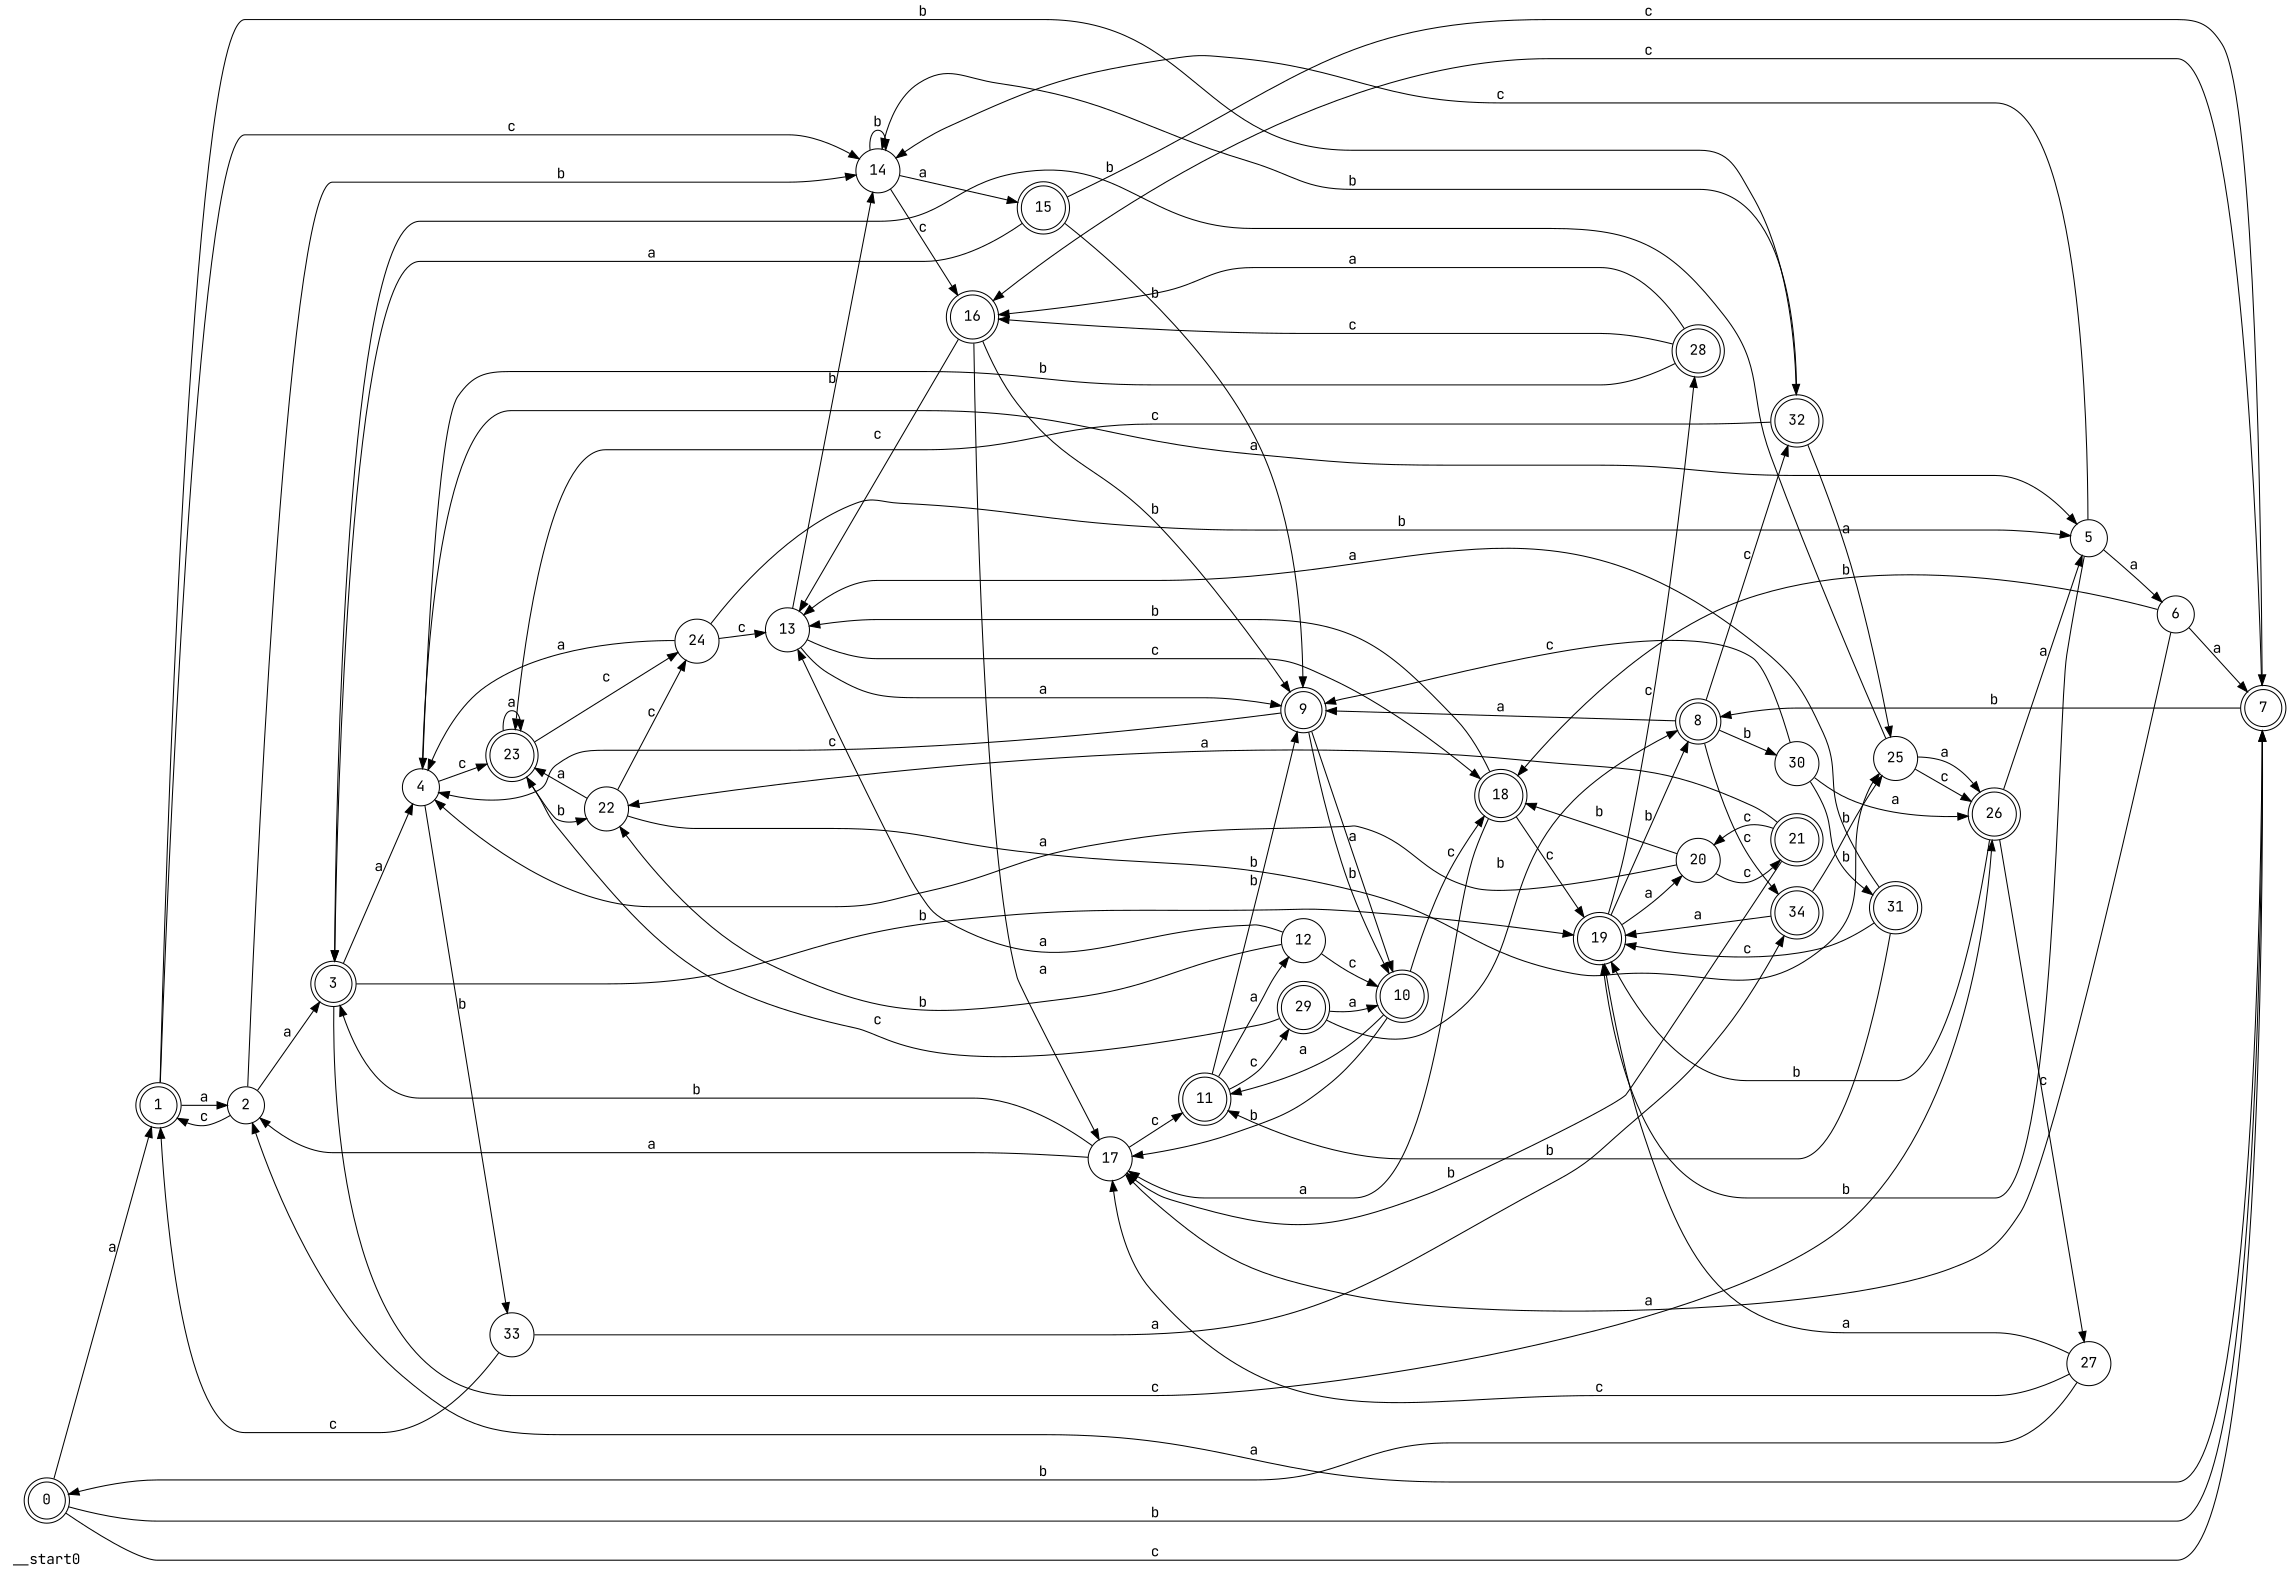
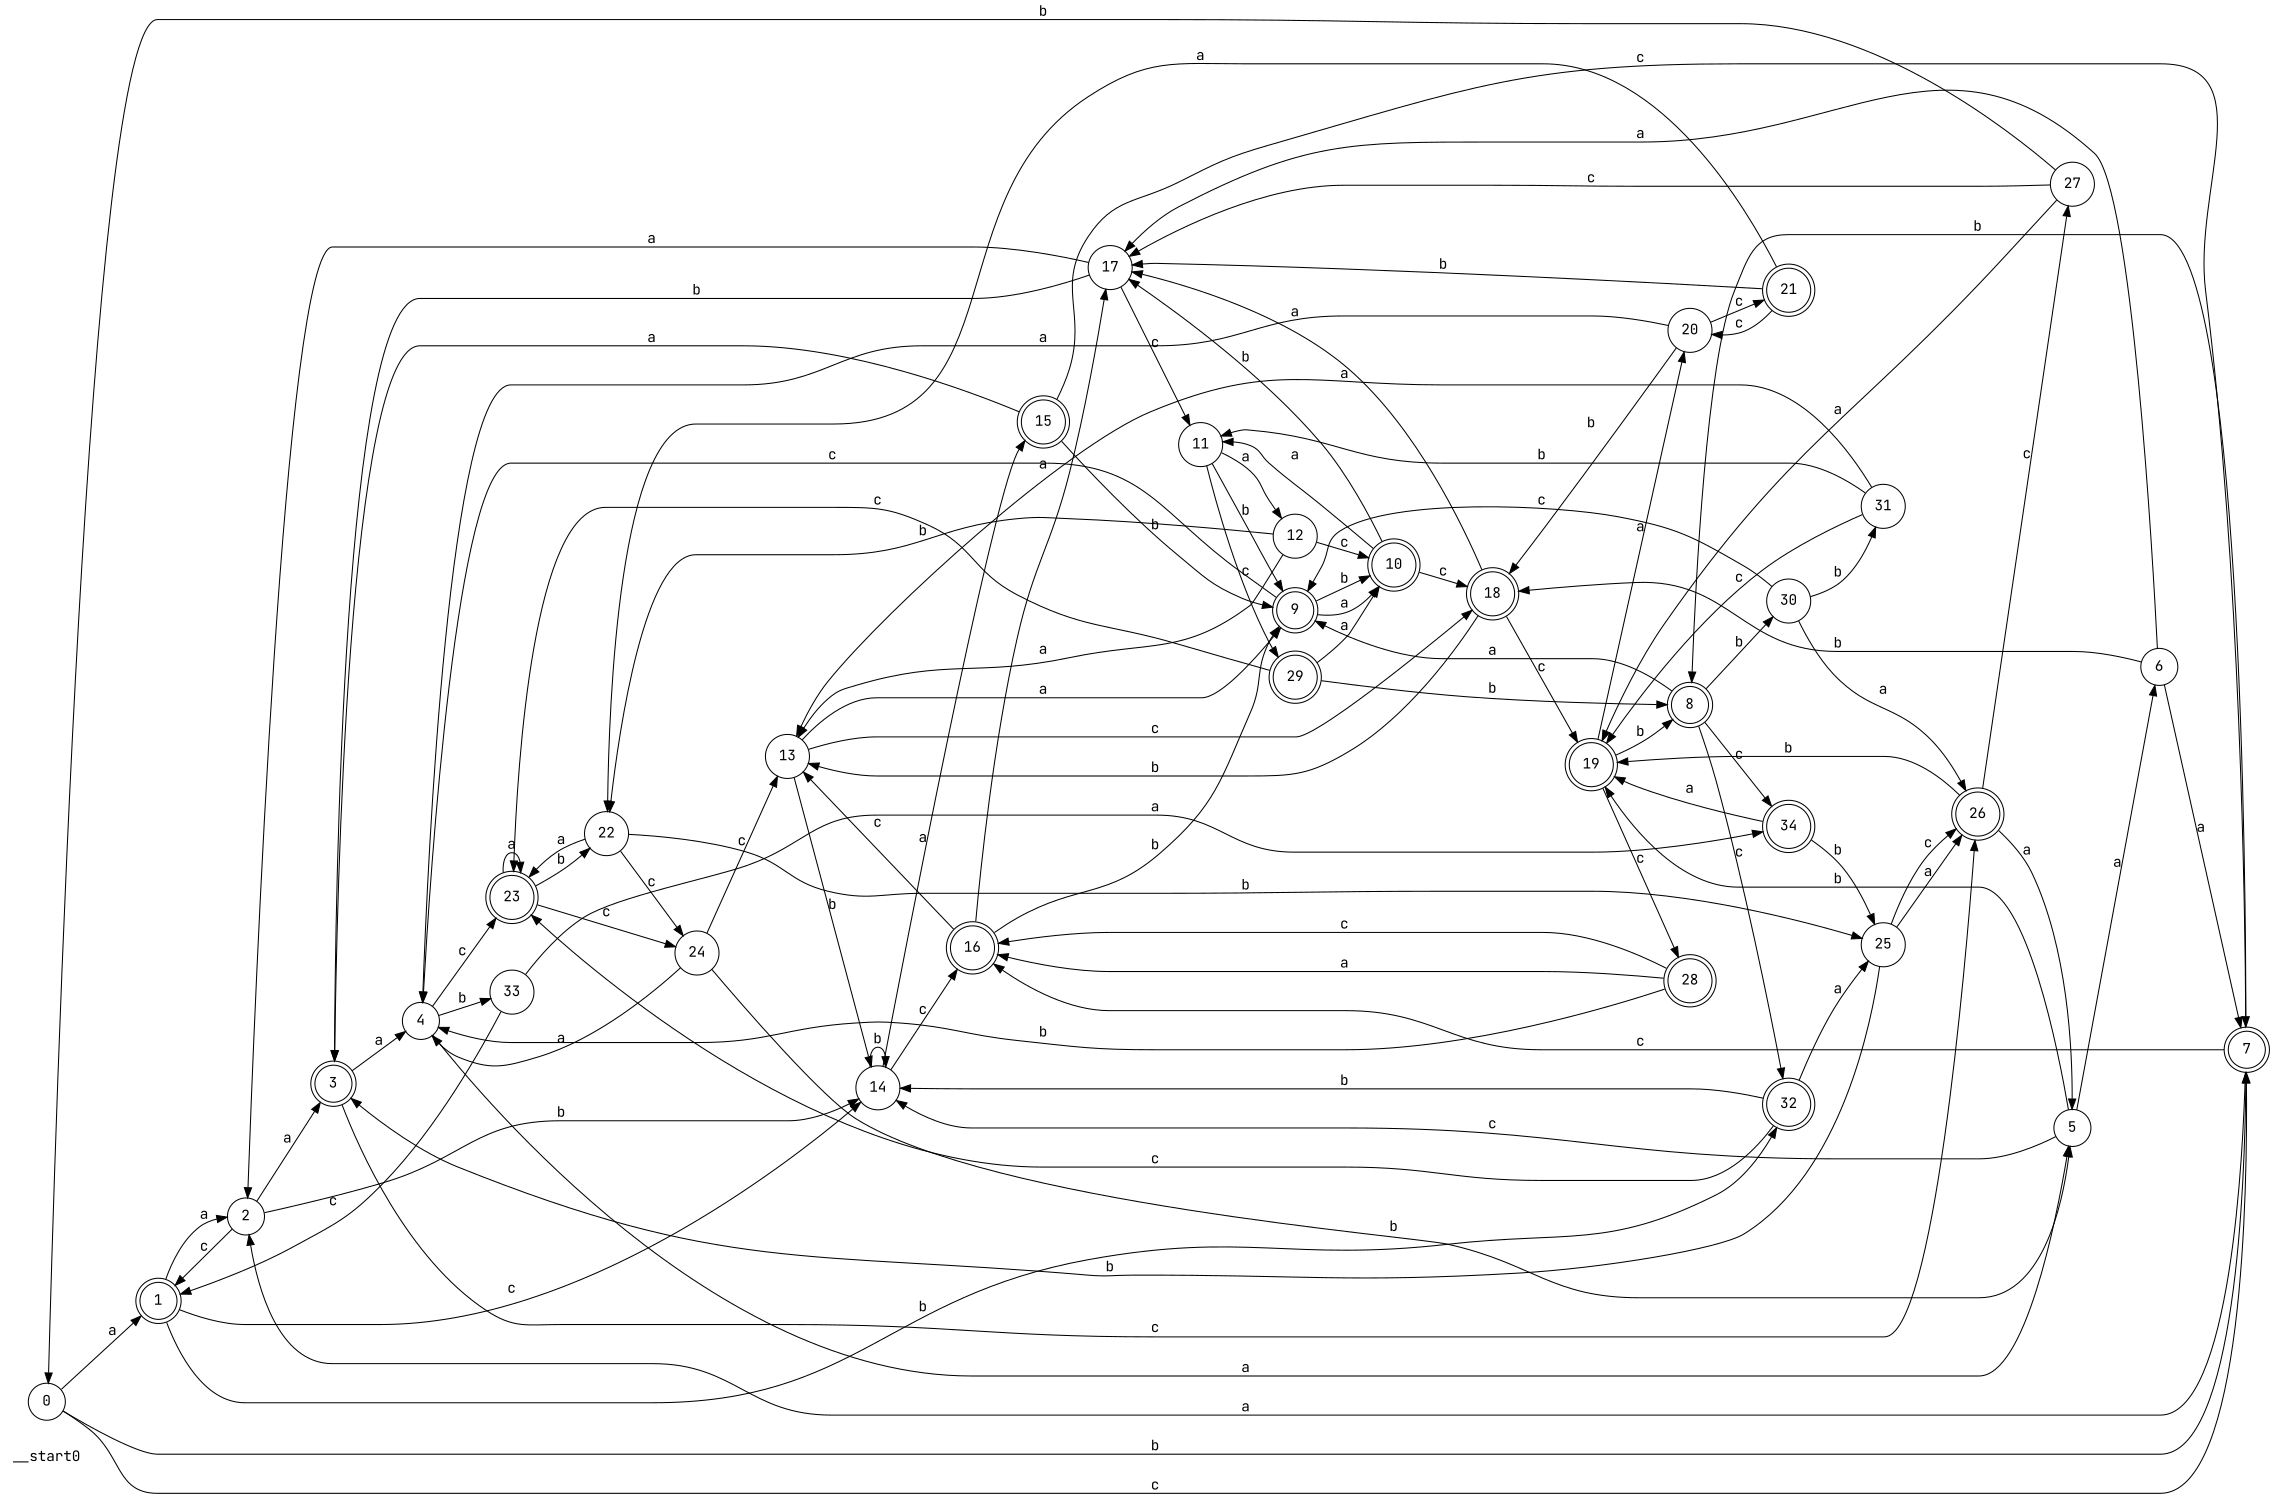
node "31": shape doublecircle -> circle
edge "3" -> "19": removed, label "b"
node "11": shape doublecircle -> circle
node "0": shape doublecircle -> circle
